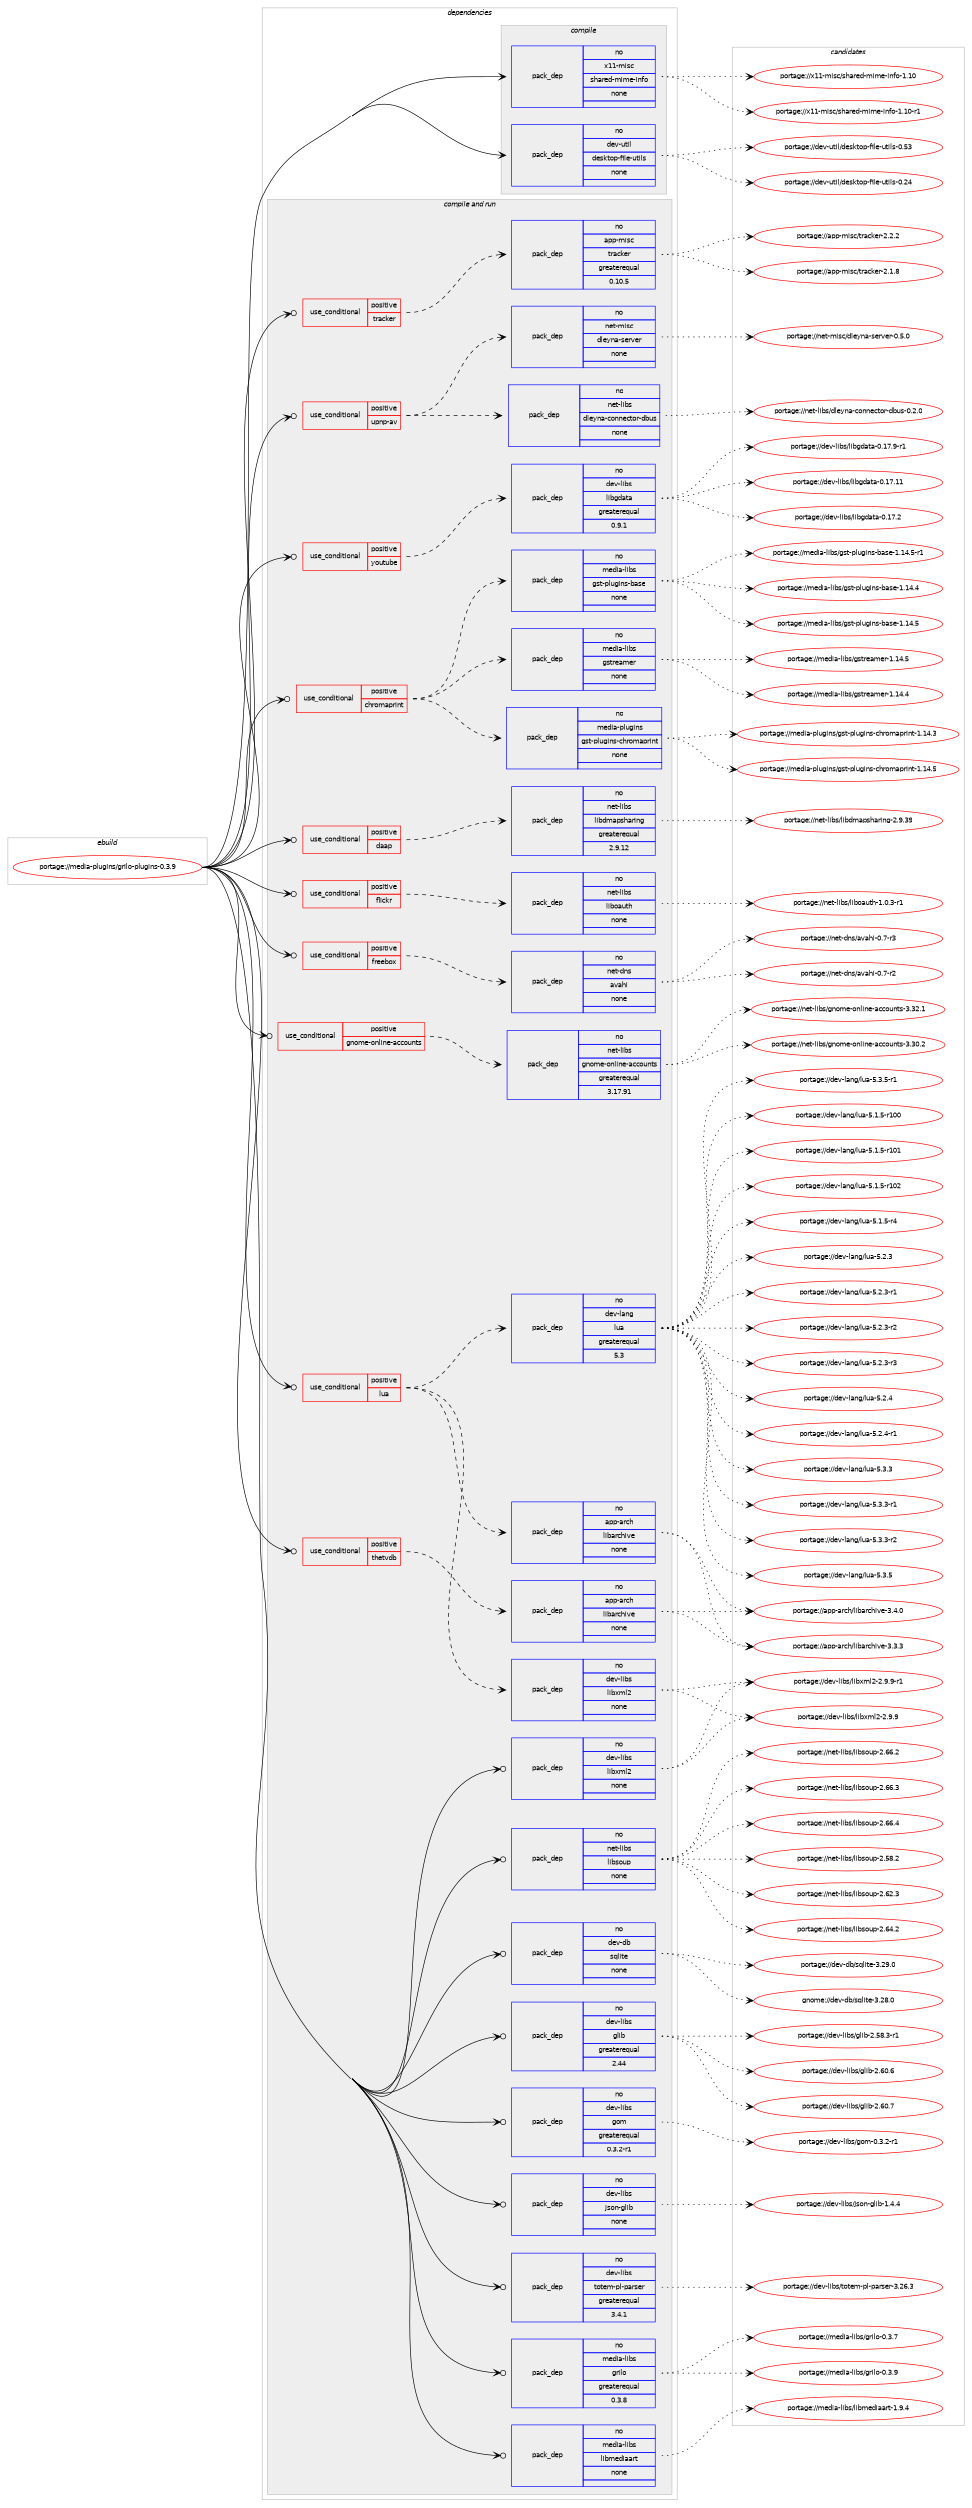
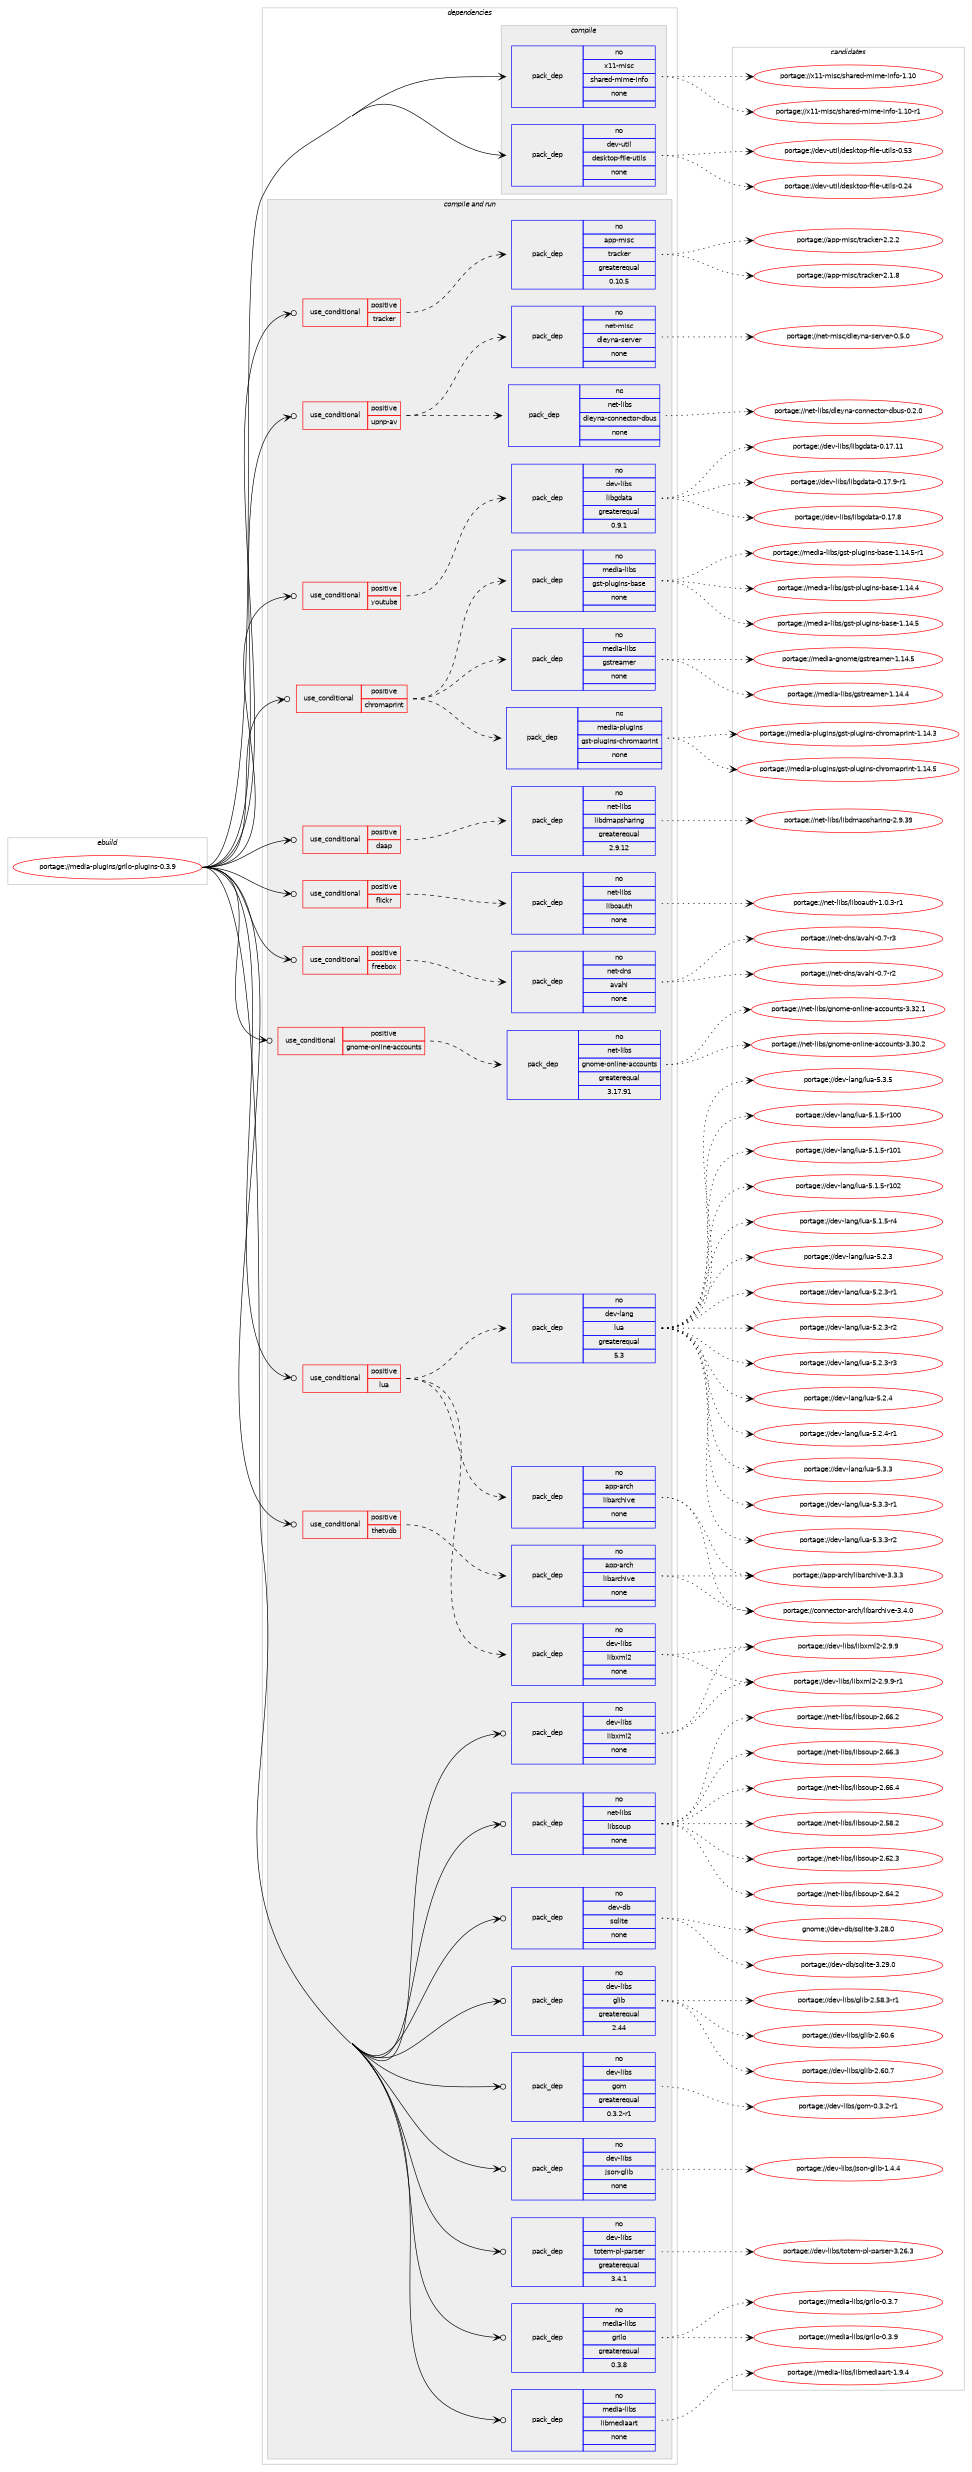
node "portage://dev-libs/libgdata-0.17.2": label "portage://dev-libs/libgdata-0.17.2" -> "portage://dev-libs/libgdata-0.17.8"
node "portage://media-libs/gstreamer-1.14.5": label "portage://media-libs/gstreamer-1.14.5" -> "portage://media-gnome/gstreamer-1.14.5"
node "portage://dev-lang/lua-5.3.5-r1": removed
node "portage://app-arch/libarchive-3.4.0": label "portage://app-arch/libarchive-3.4.0" -> "portage://connector-arch/libarchive-3.4.0"
